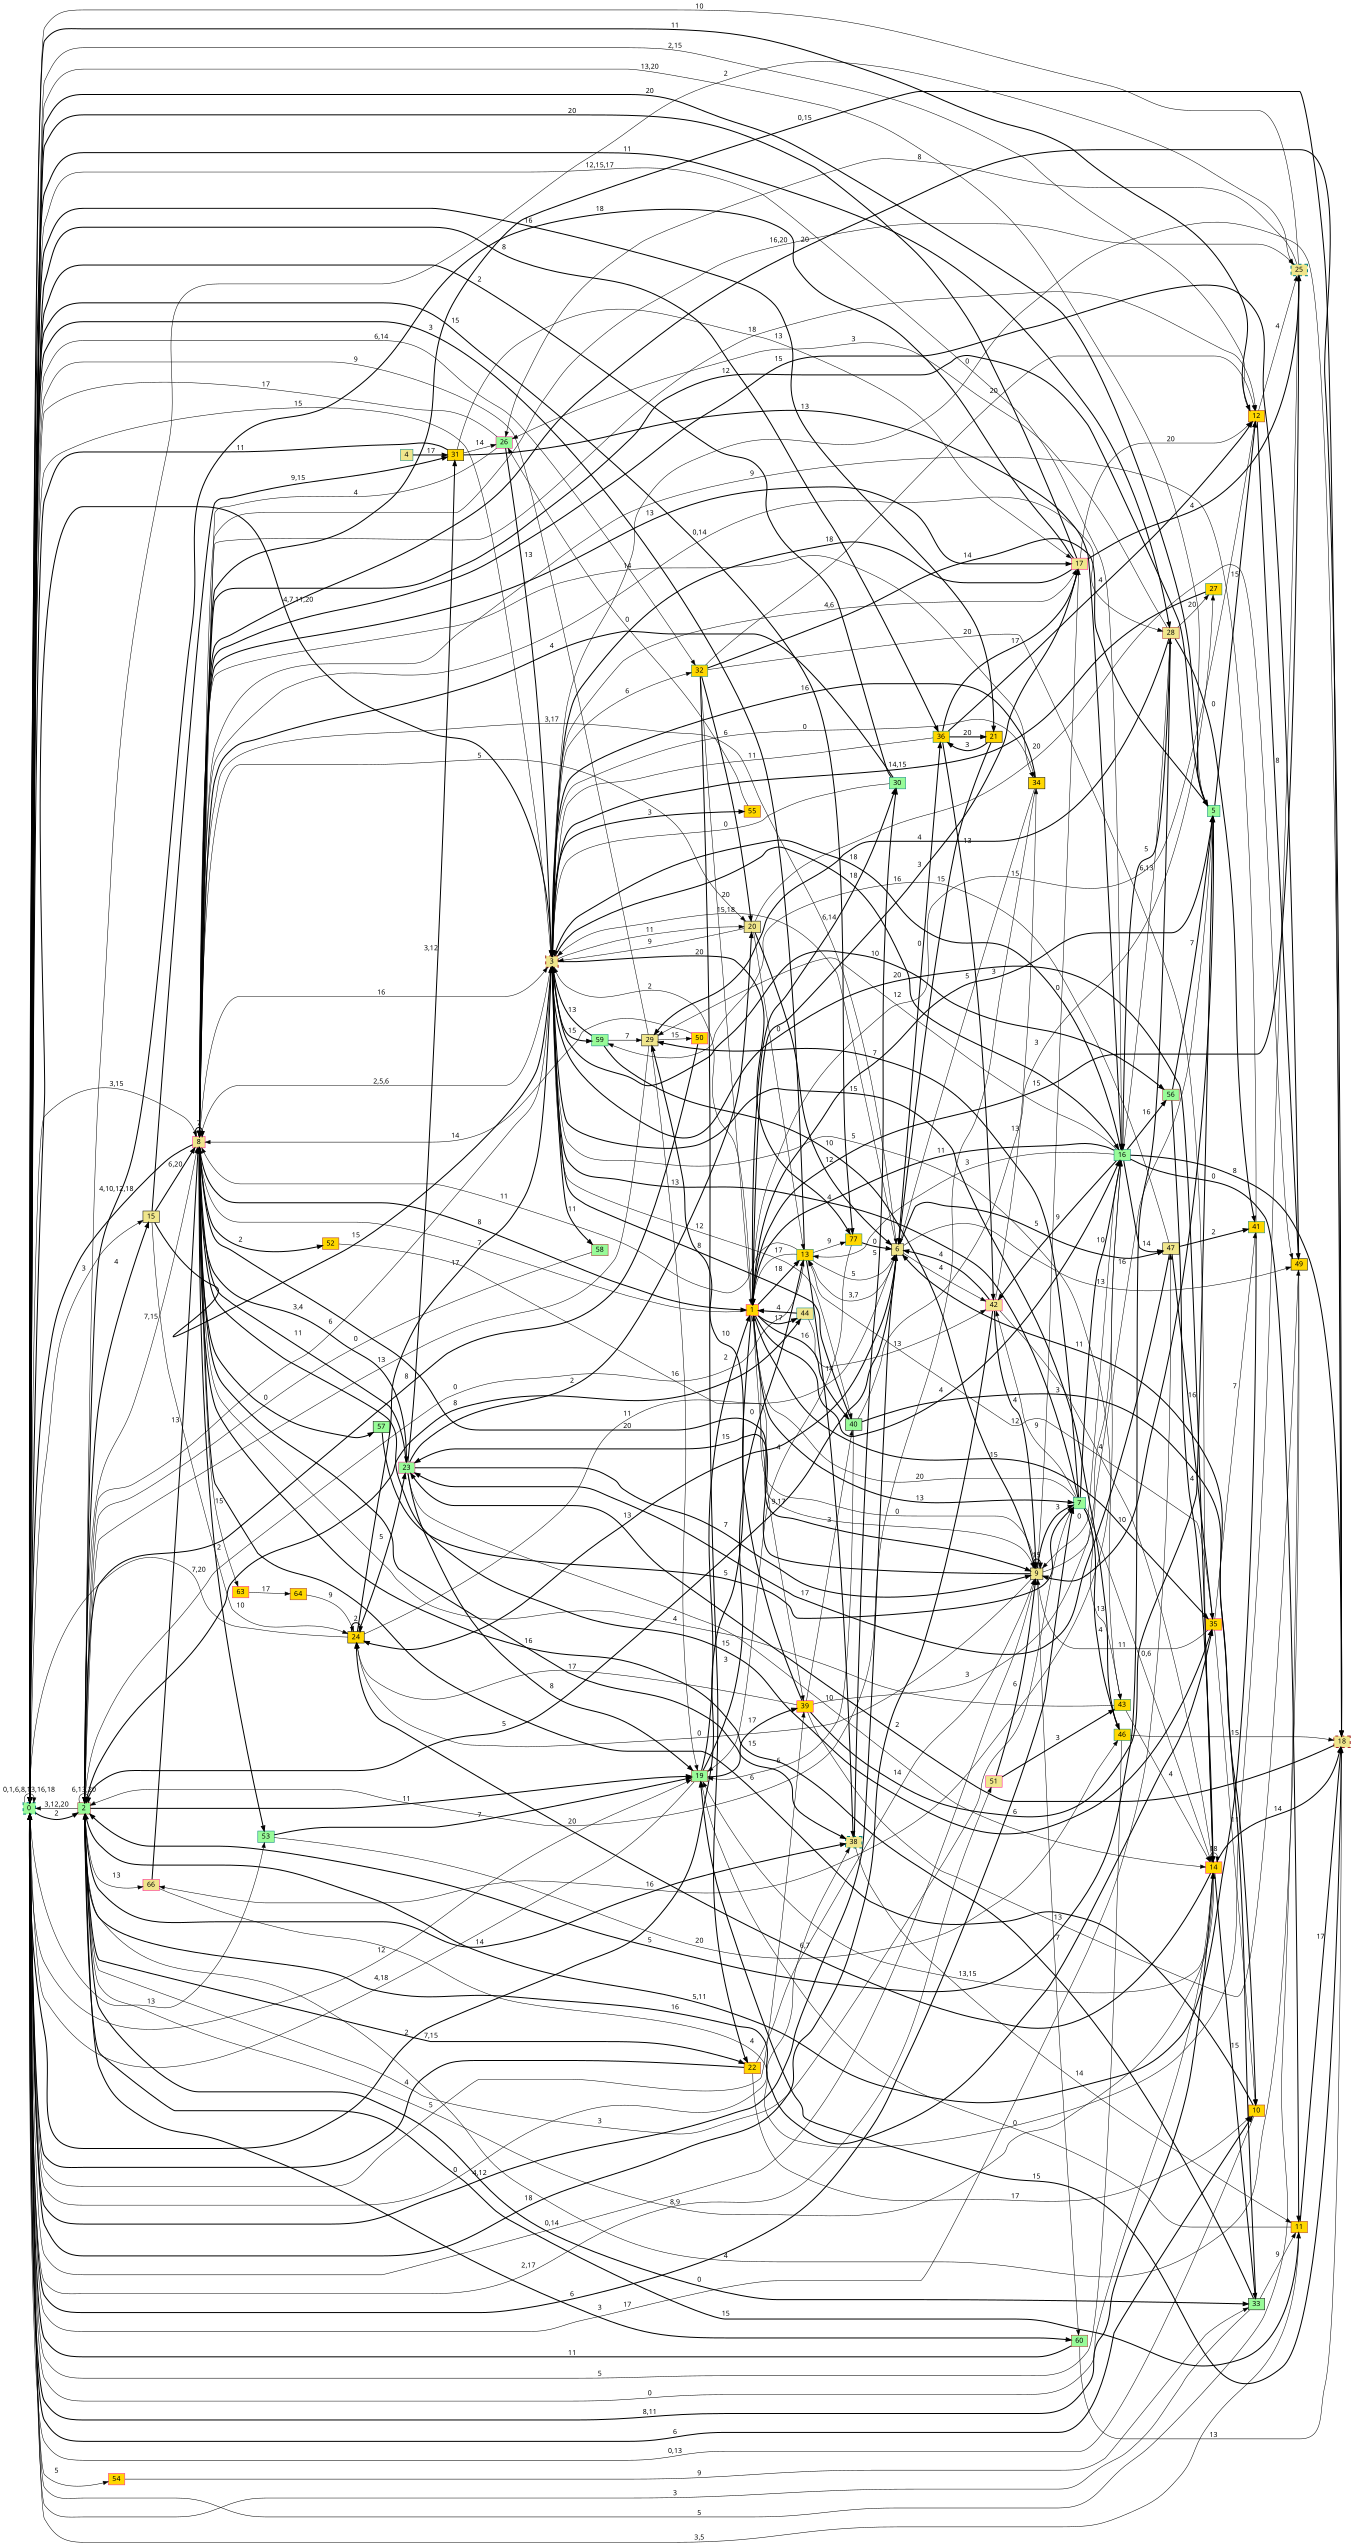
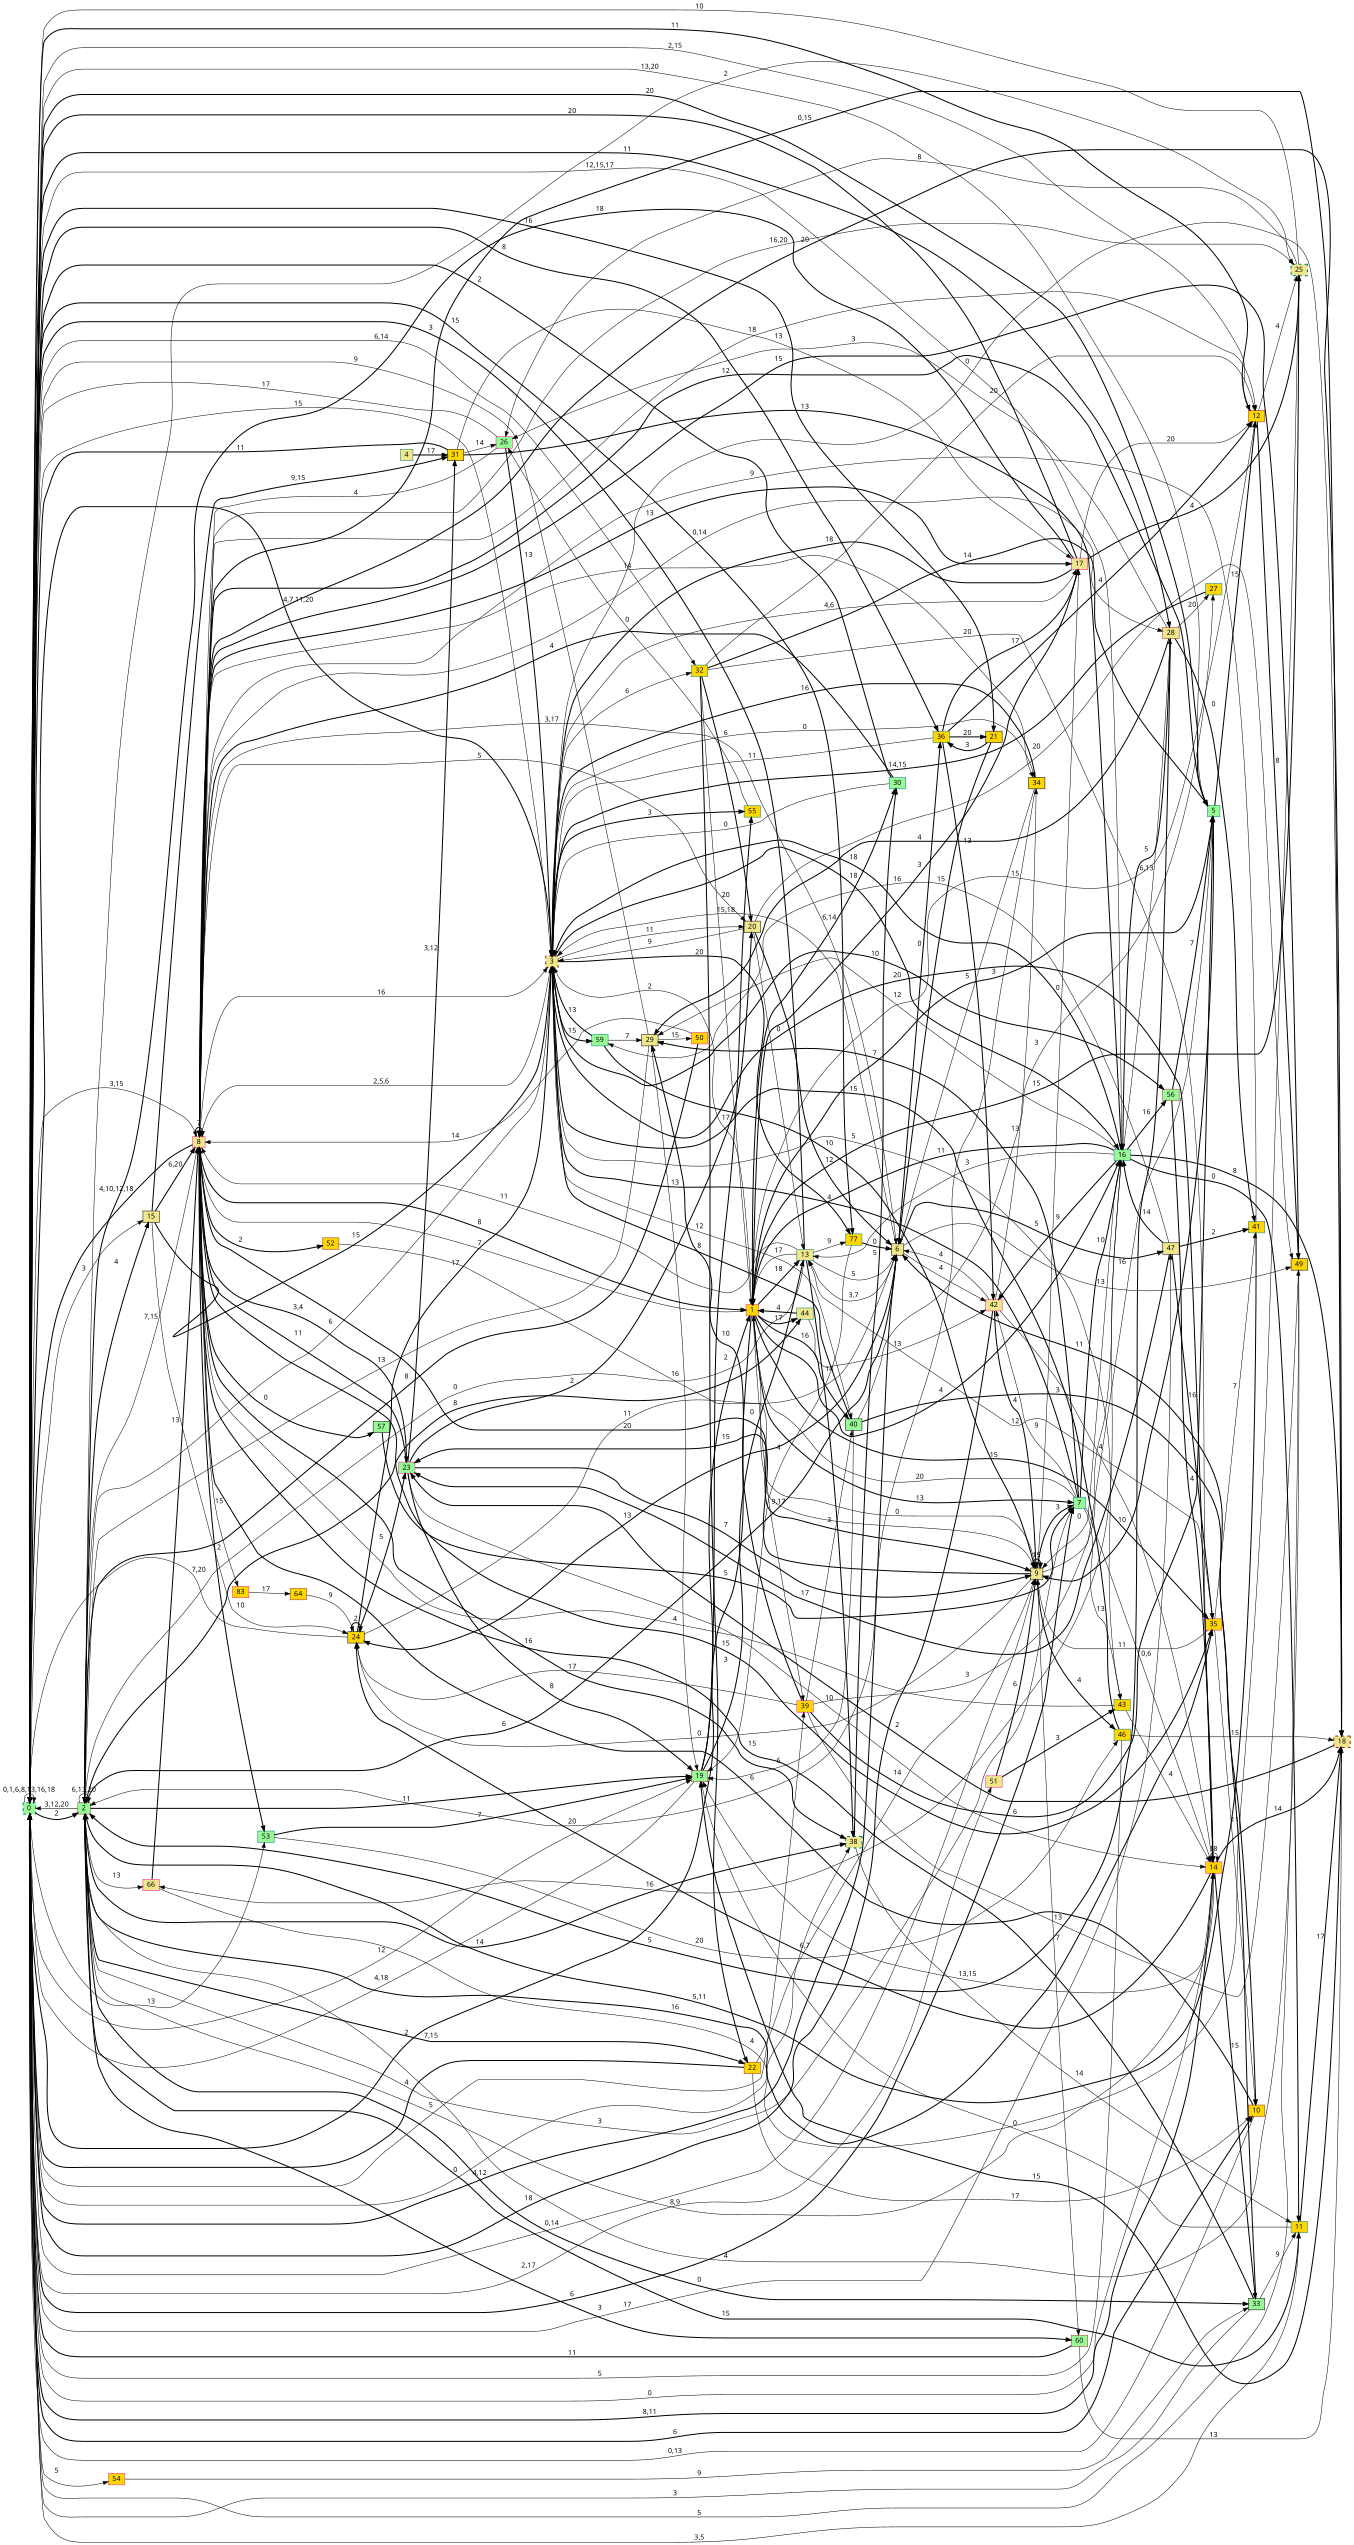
node "55": color brown -> teal
edge "16" -> "47": reversed
node "58": removed
node "13": fillcolor gold -> khaki
edge "42" -> "6": style bold -> solid
node "63": label "63" -> "83"
edge "7" -> "46": now "9" -> "46"
edge "6" -> "2": label "5" -> "6"
edge "19" -> "39": now "19" -> "55"
node "11": color brown -> teal
